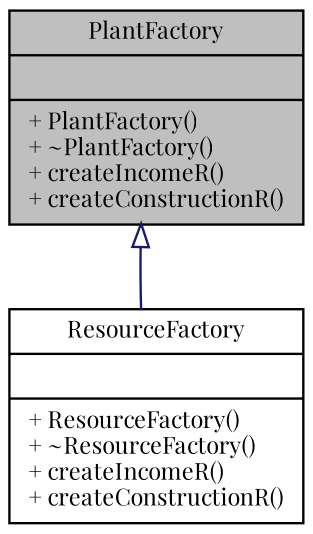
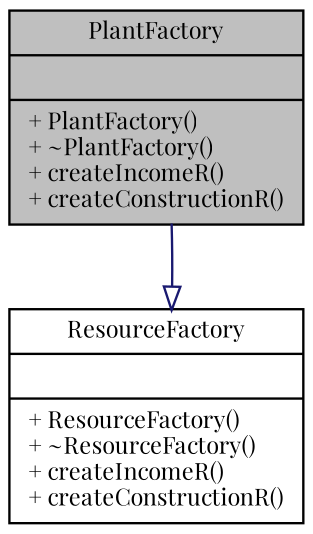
edge "ResourceFactory" -> "PlantFactory": reversed
